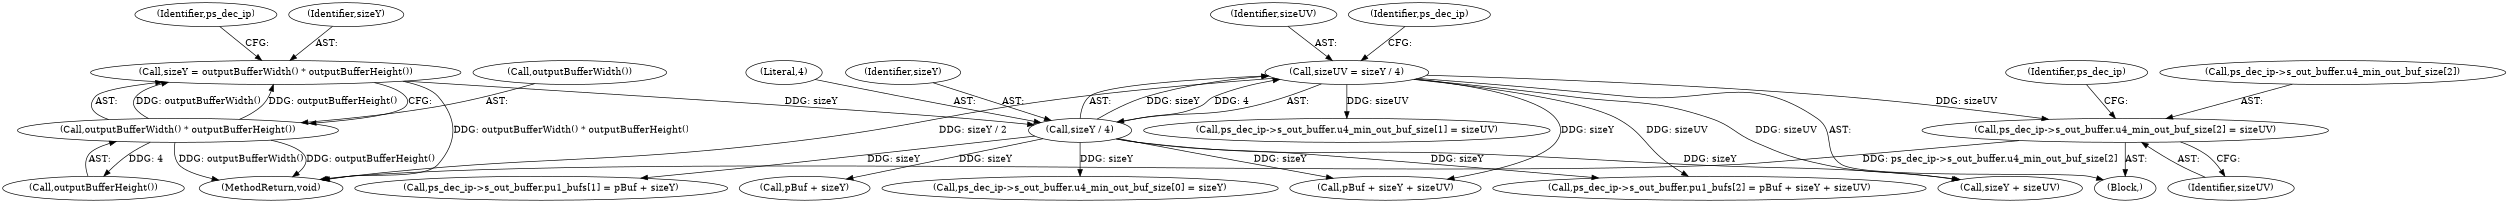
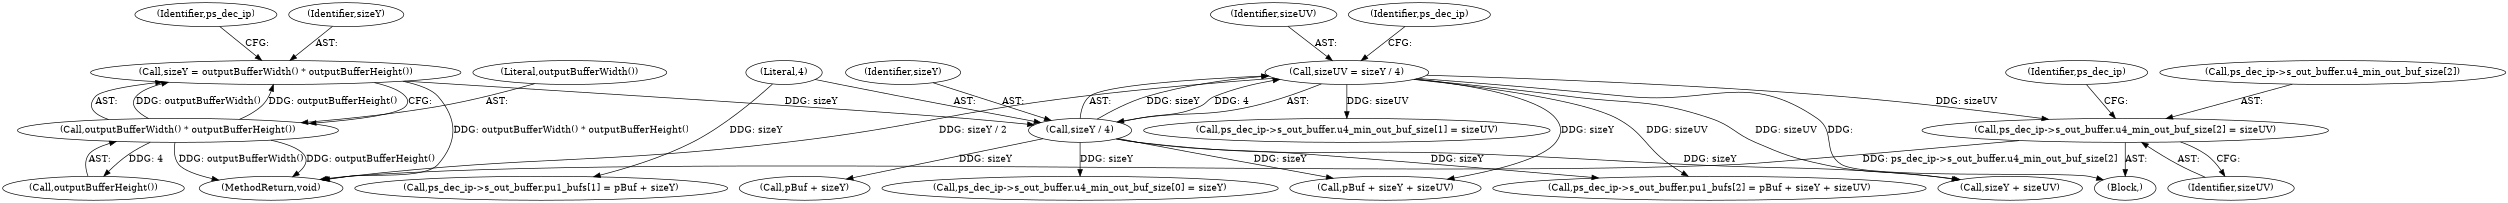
node "(Call,outputBufferWidth())": label "(Call,outputBufferWidth())" -> "(Literal,outputBufferWidth())"
edge "(Call,sizeUV = sizeY / 4)" -> "(Block,)": label "AST: " -> "DDG: "
edge "(Call,sizeY / 4)" -> "(Call,ps_dec_ip->s_out_buffer.pu1_bufs[1] = pBuf + sizeY)": now "(Literal,4)" -> "(Call,ps_dec_ip->s_out_buffer.pu1_bufs[1] = pBuf + sizeY)"
